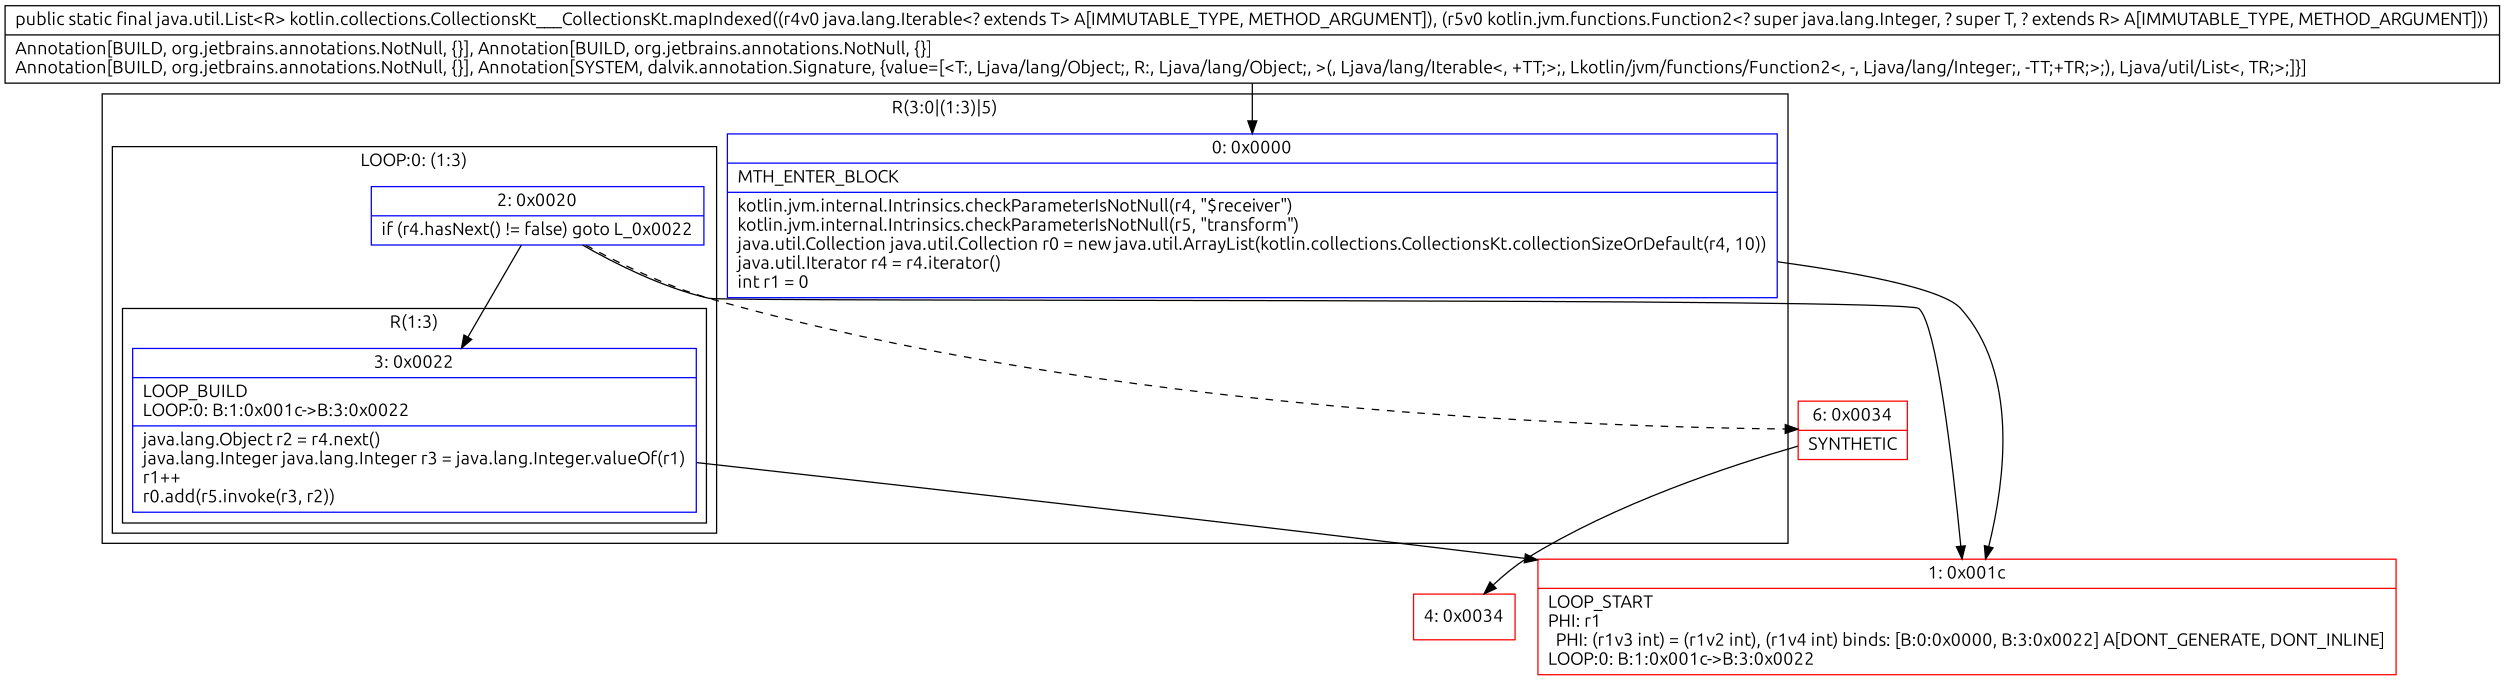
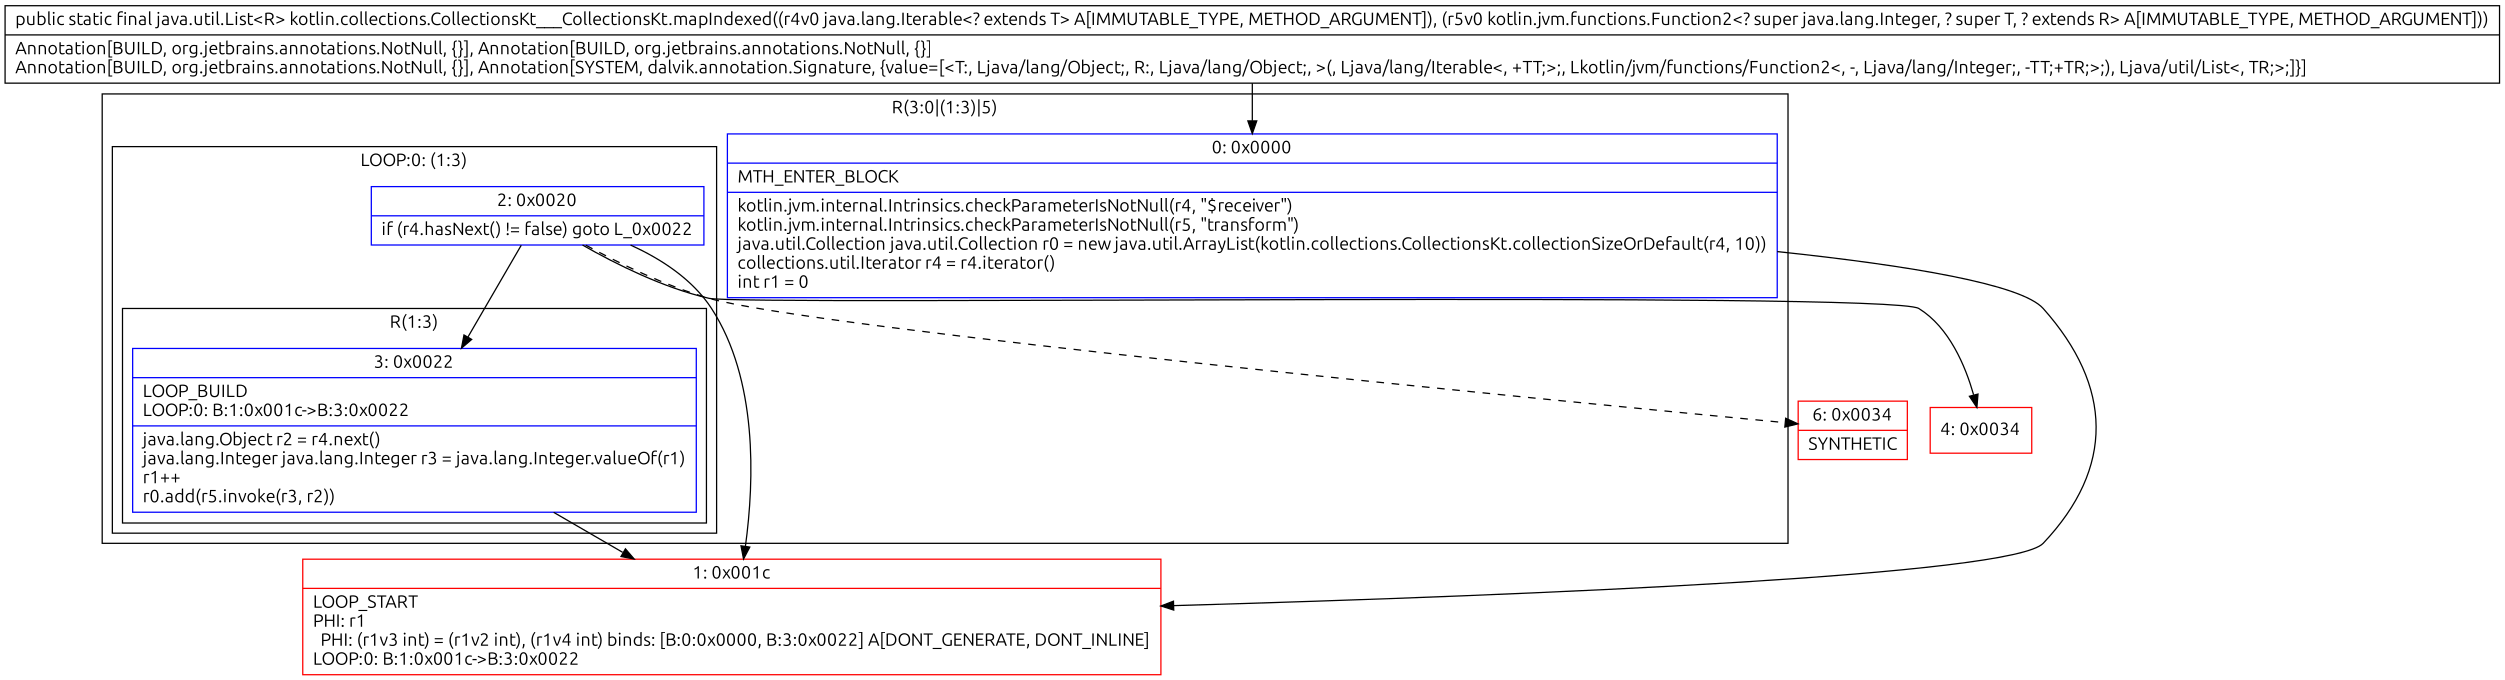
node "0: 0x0000": text "java.util.Iterator r4 = r4.iterator()" -> "collections.util.Iterator r4 = r4.iterator()"
edge "6: 0x0034" -> "4: 0x0034": now "2: 0x0020" -> "4: 0x0034"
